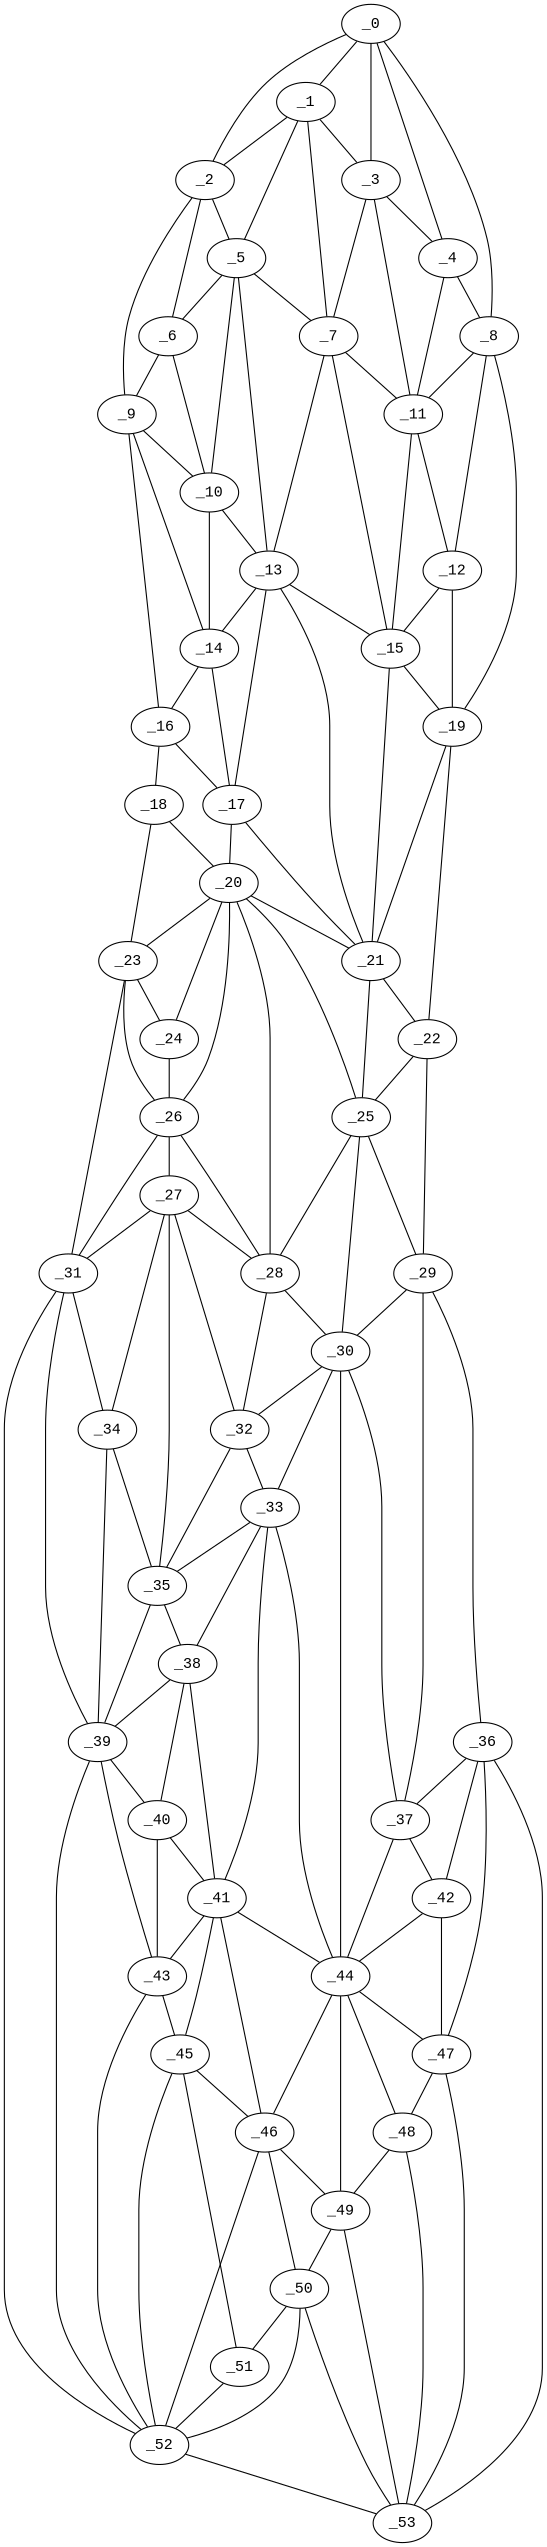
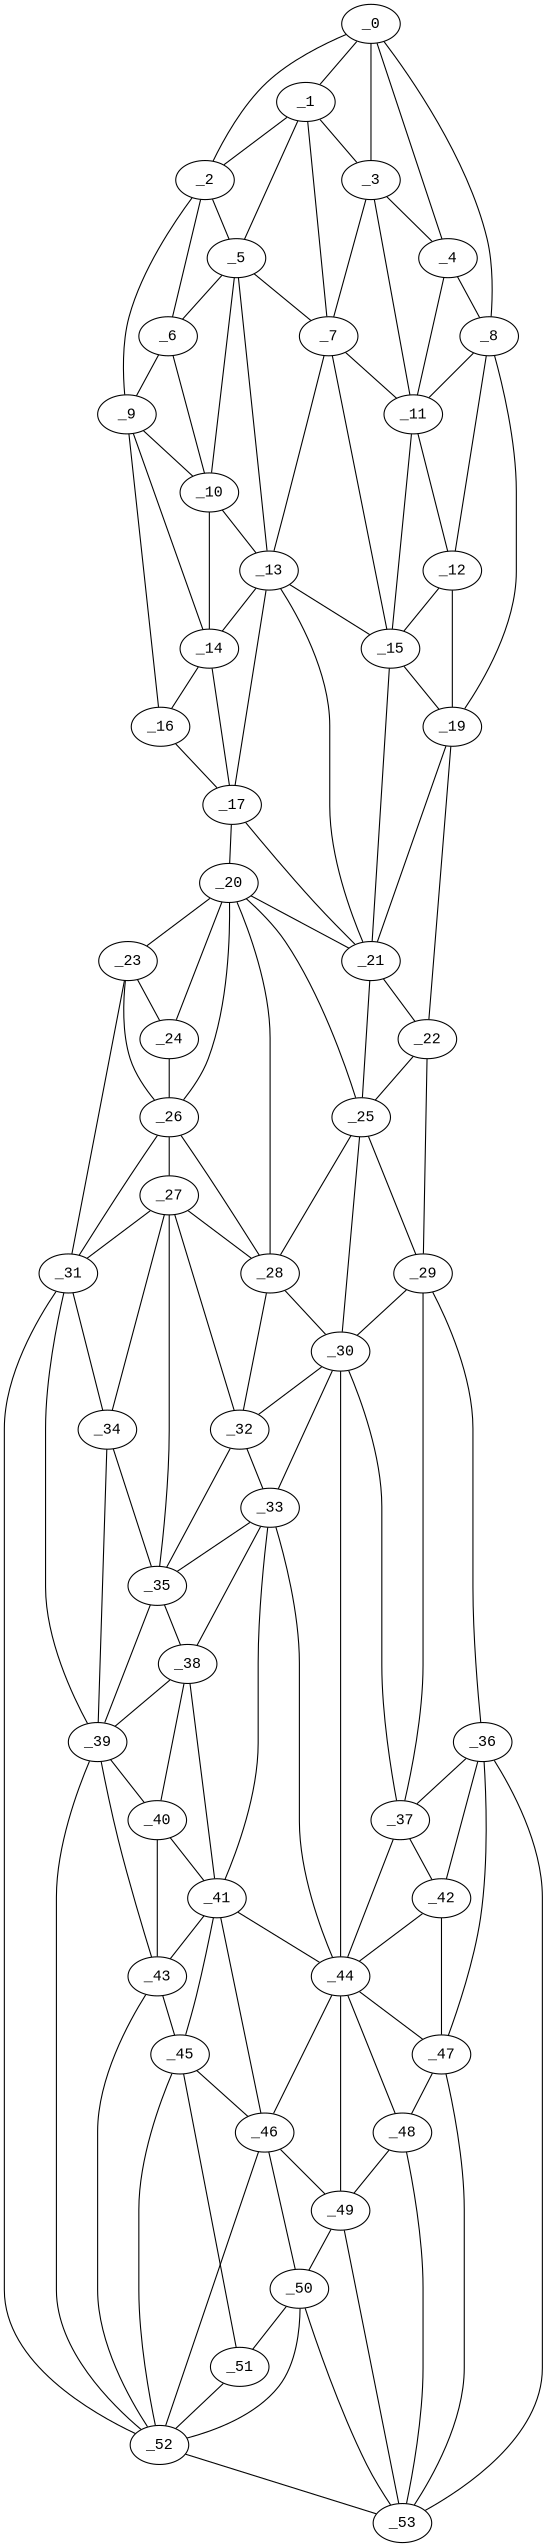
node "_18": removed
